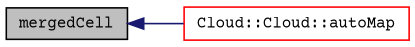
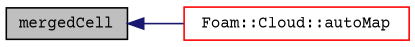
node "Cloud::Cloud::autoMap": label "Cloud::Cloud::autoMap" -> "Foam::Cloud::autoMap"
